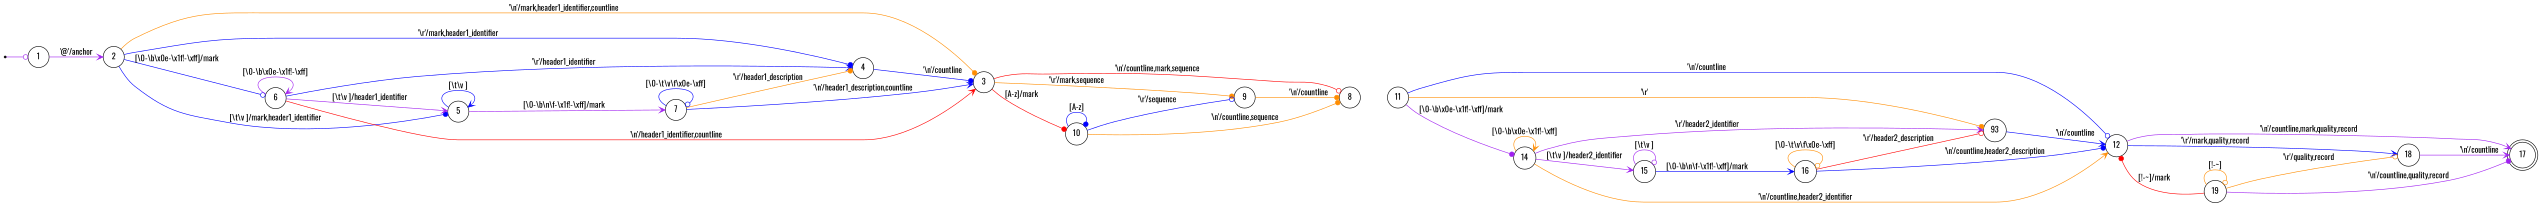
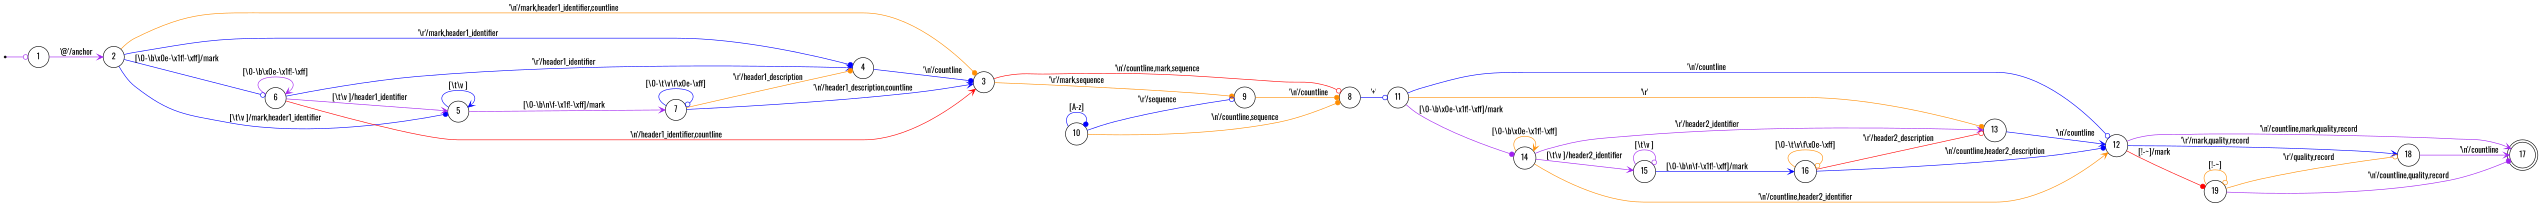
edge "8" -> "11": added, label "'+'"
edge "3" -> "10": removed, label "[A-z]/mark"
node "93": label "93" -> "13"
edge "19" -> "12": reversed
